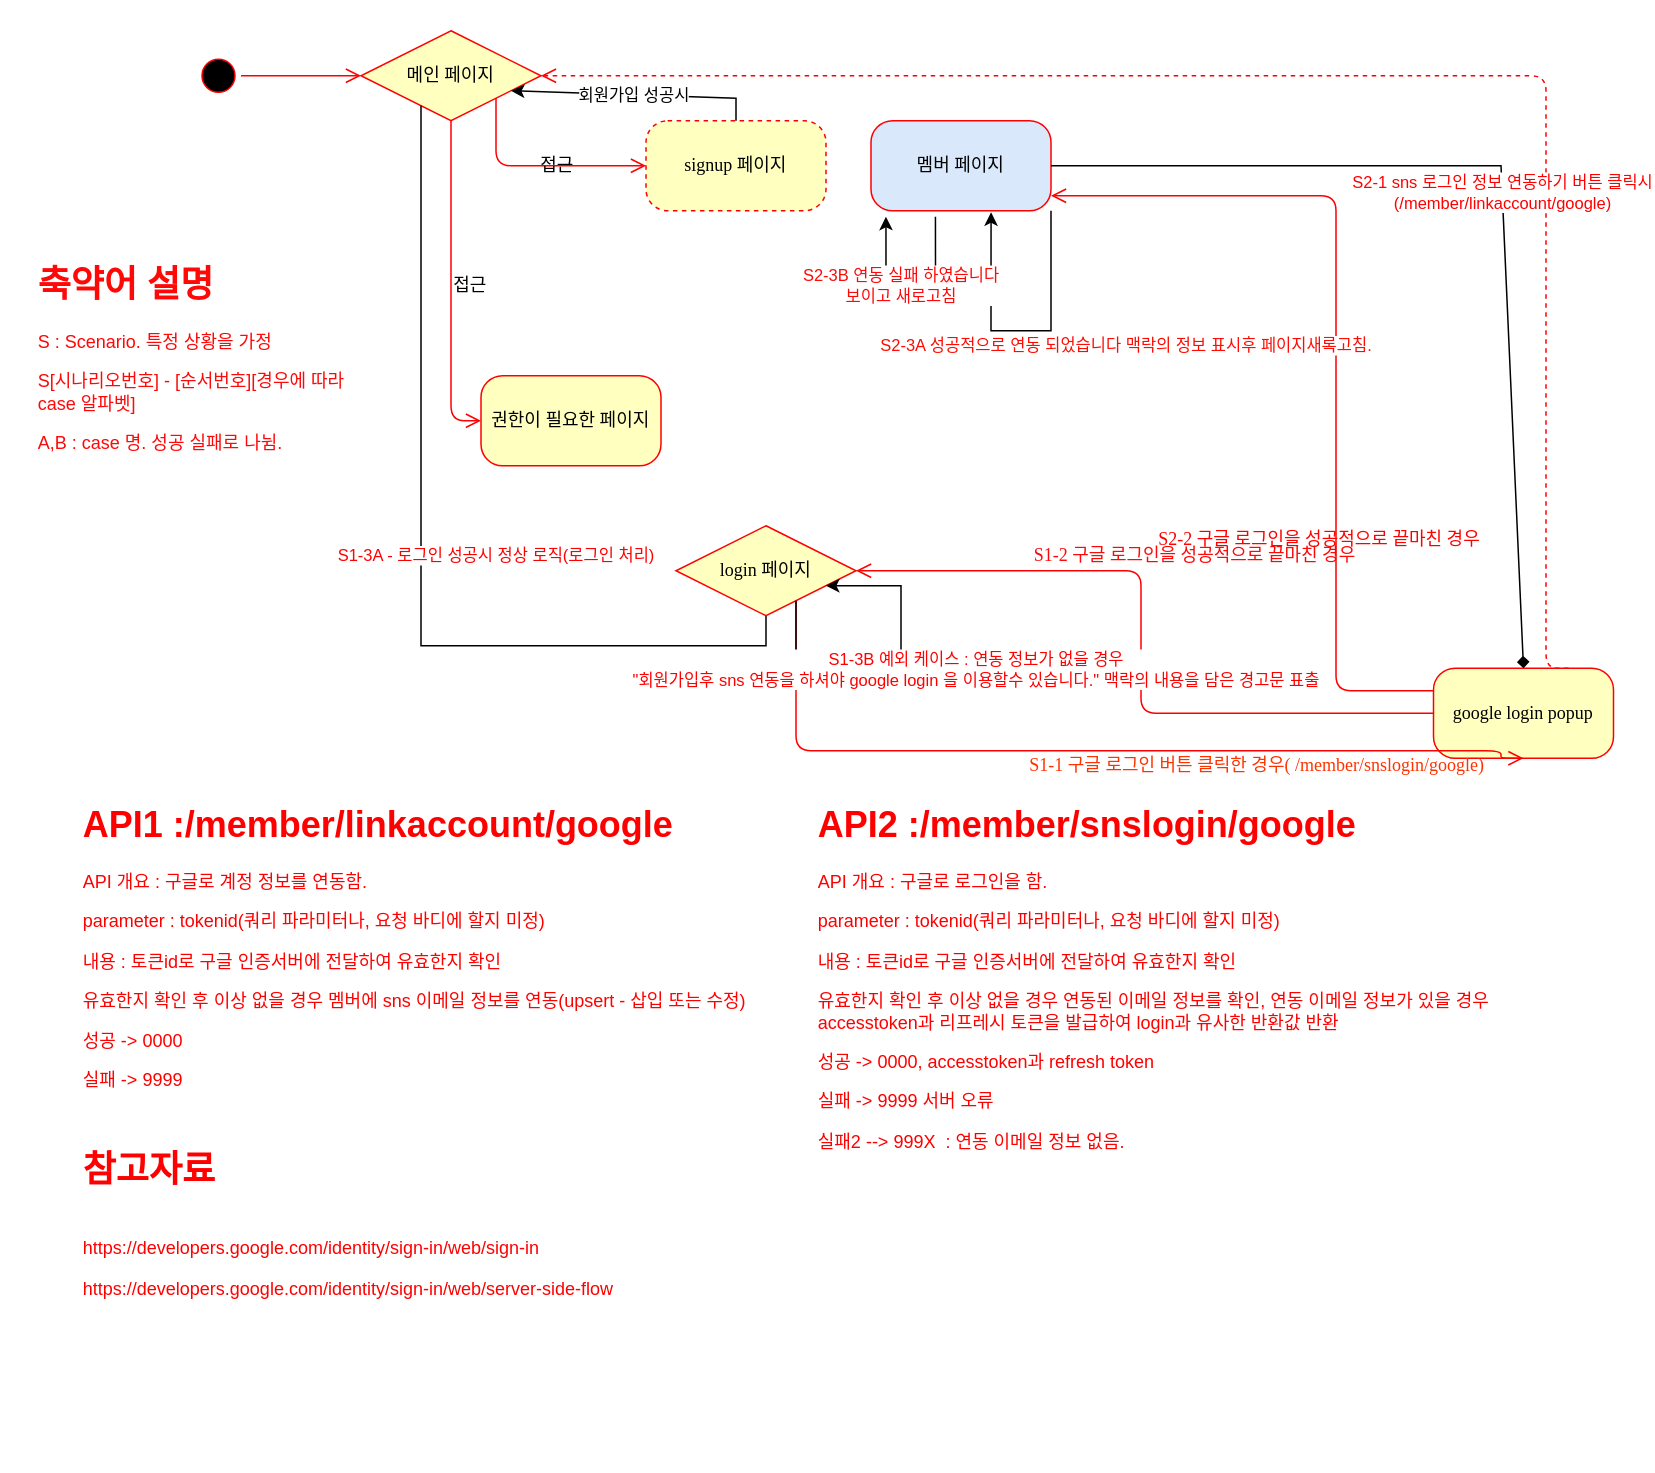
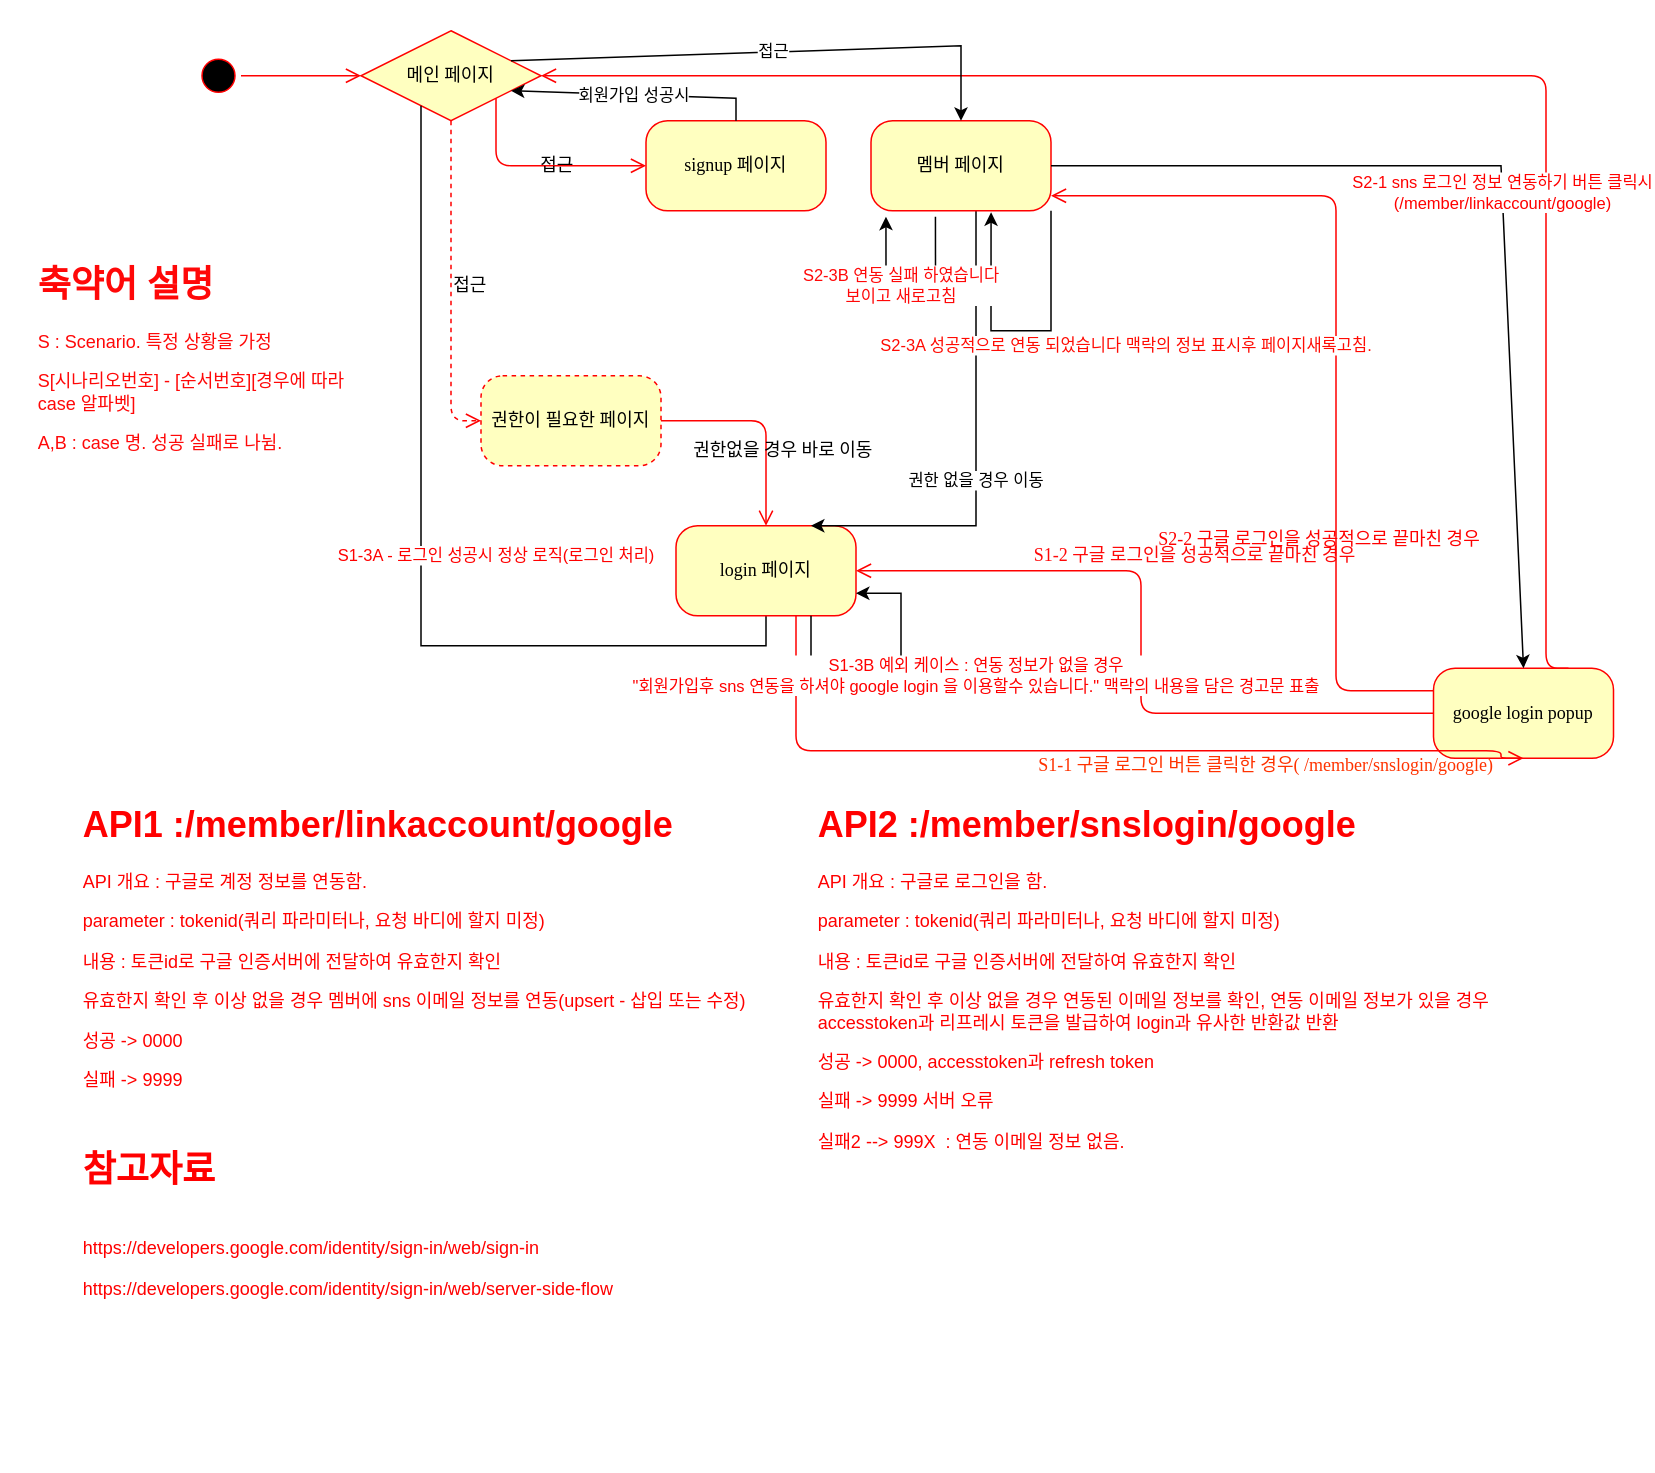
edge "메인 페이지" -> "멤버 페이지": added, label "접근"
edge "google login popup" -> "메인 페이지": style dashed -> solid
node "signup 페이지": style dashed -> solid
node "멤버 페이지": fillcolor #dae8fc -> #ffffc0
edge "메인 페이지" -> "권한이 필요한 페이지": style solid -> dashed
node "권한이 필요한 페이지": style solid -> dashed
edge "권한이 필요한 페이지" -> "login 페이지": added, label "권한없을 경우 바로 이동"
edge "멤버 페이지" -> "login 페이지": added, label "권한 없을 경우 이동"
node "login 페이지": shape diamond -> rounded rectangle
edge "멤버 페이지" -> "google login popup": arrowhead diamond -> classic
